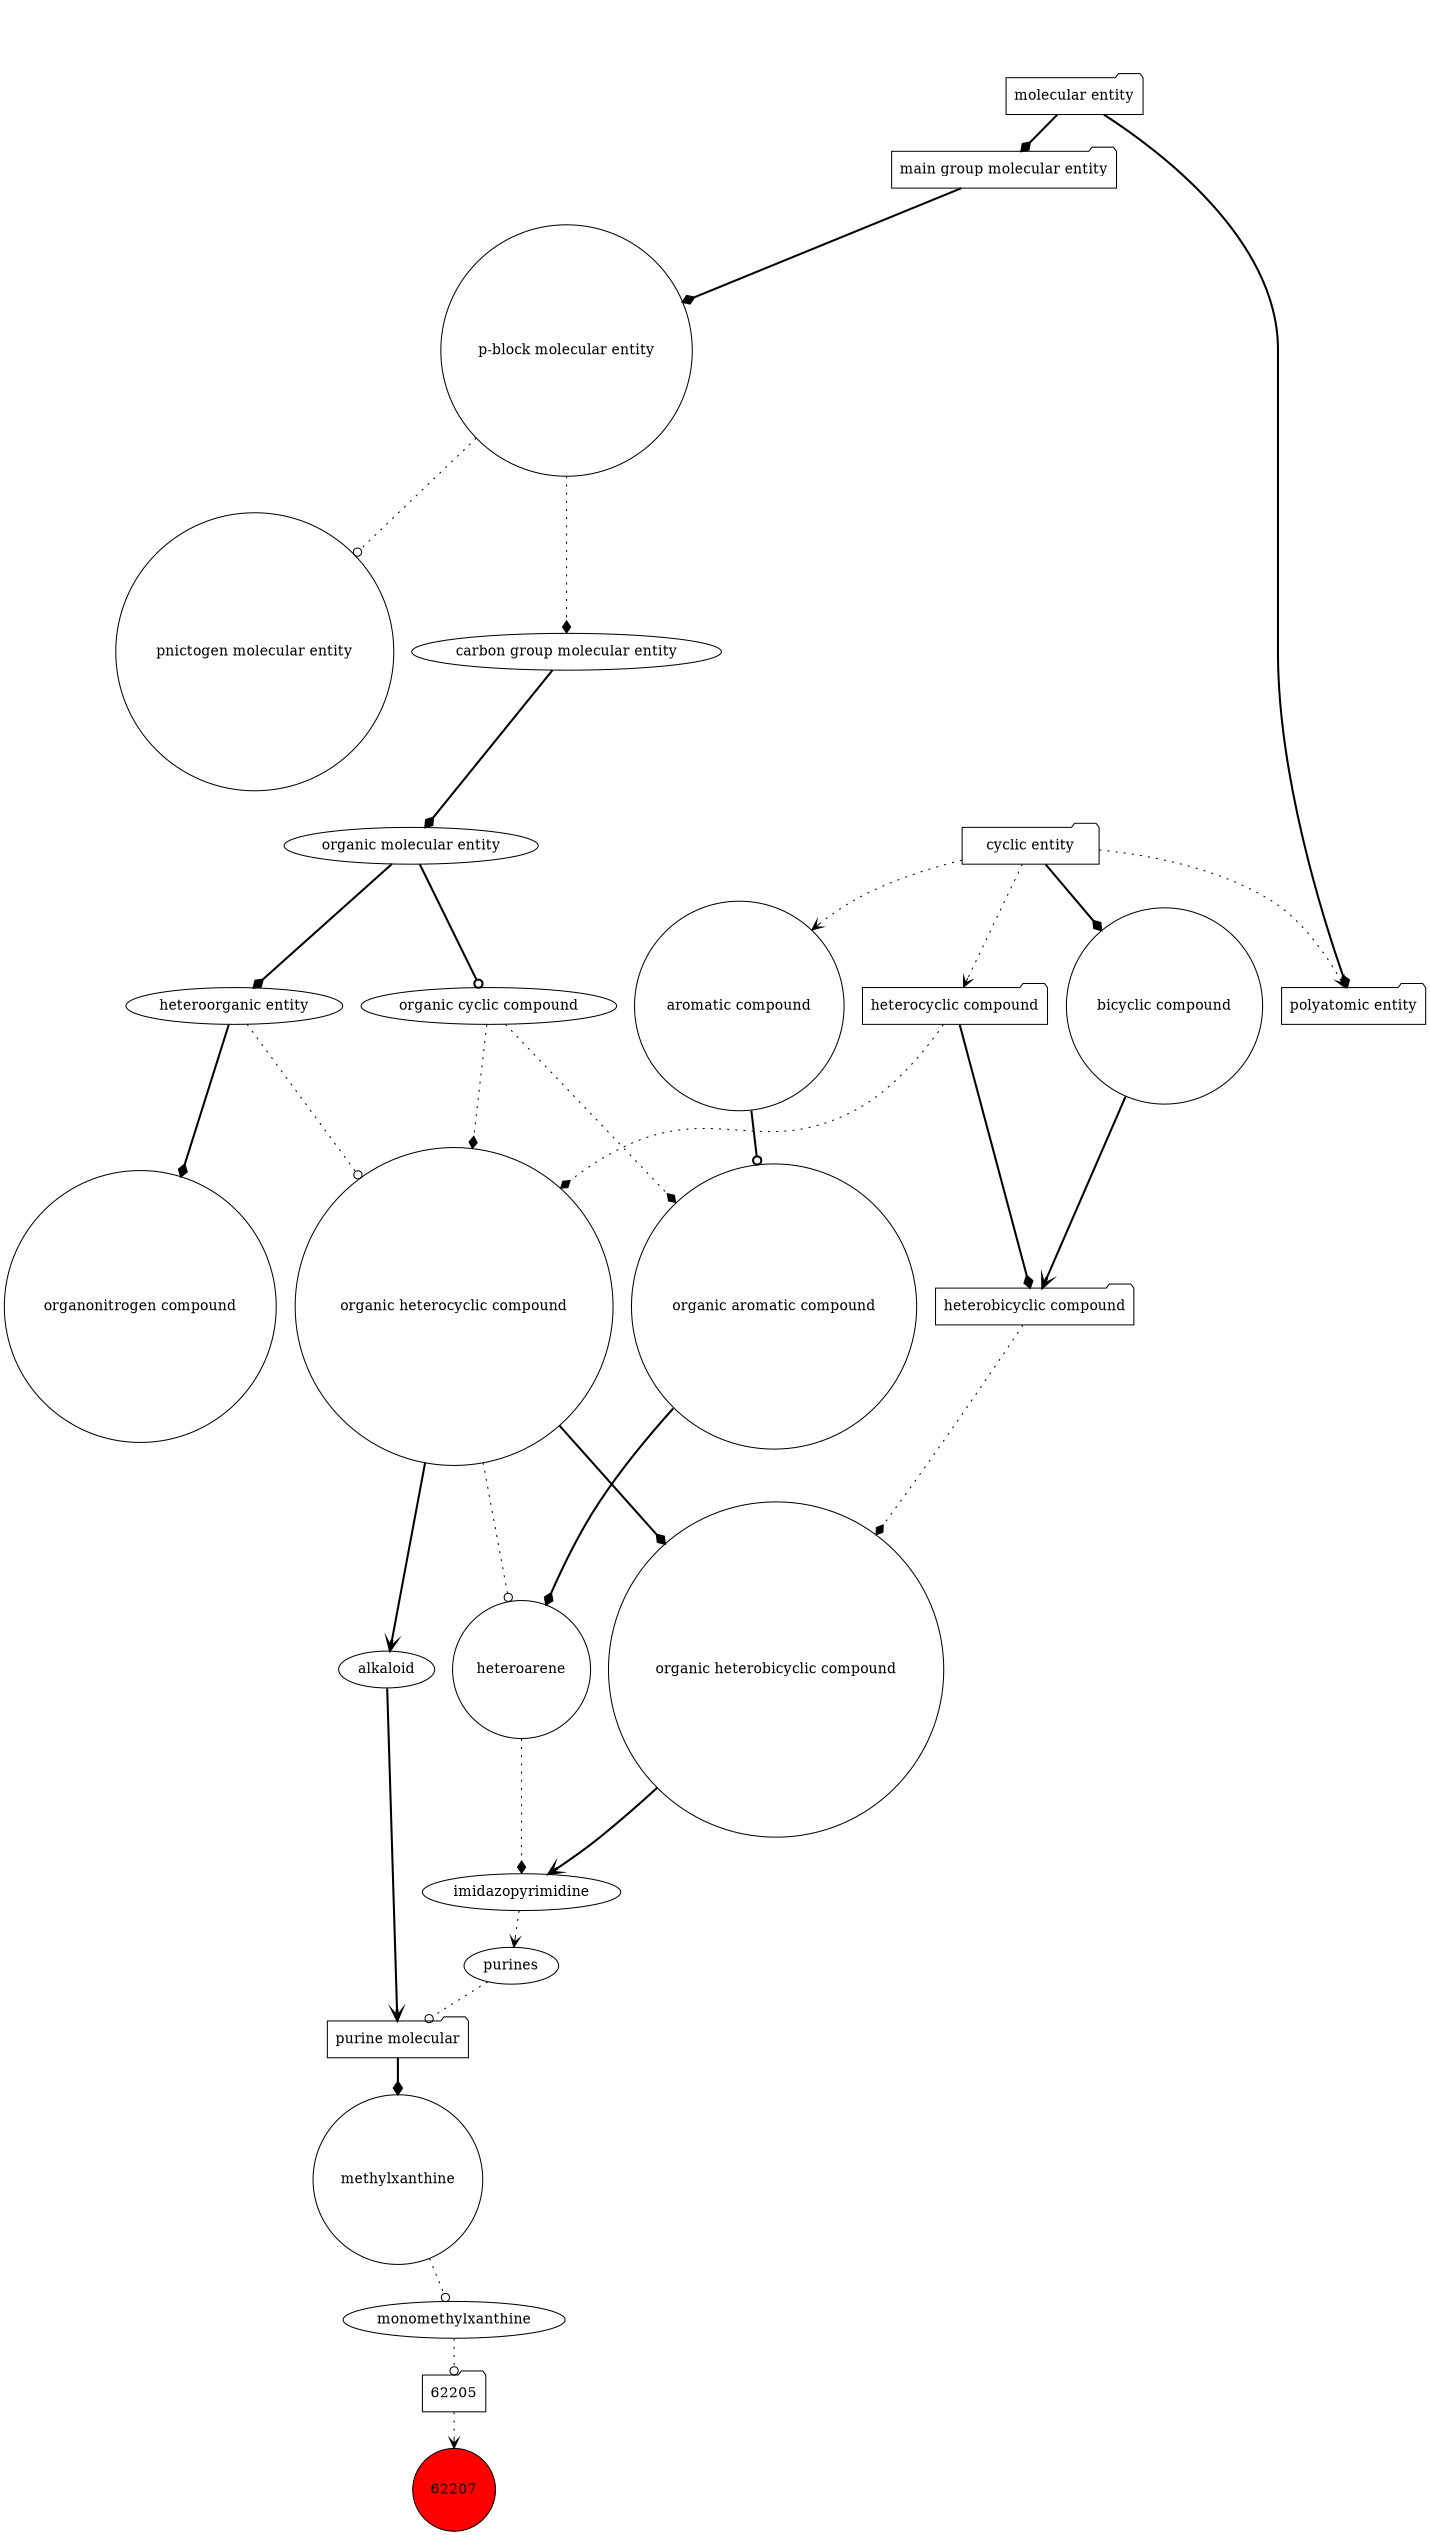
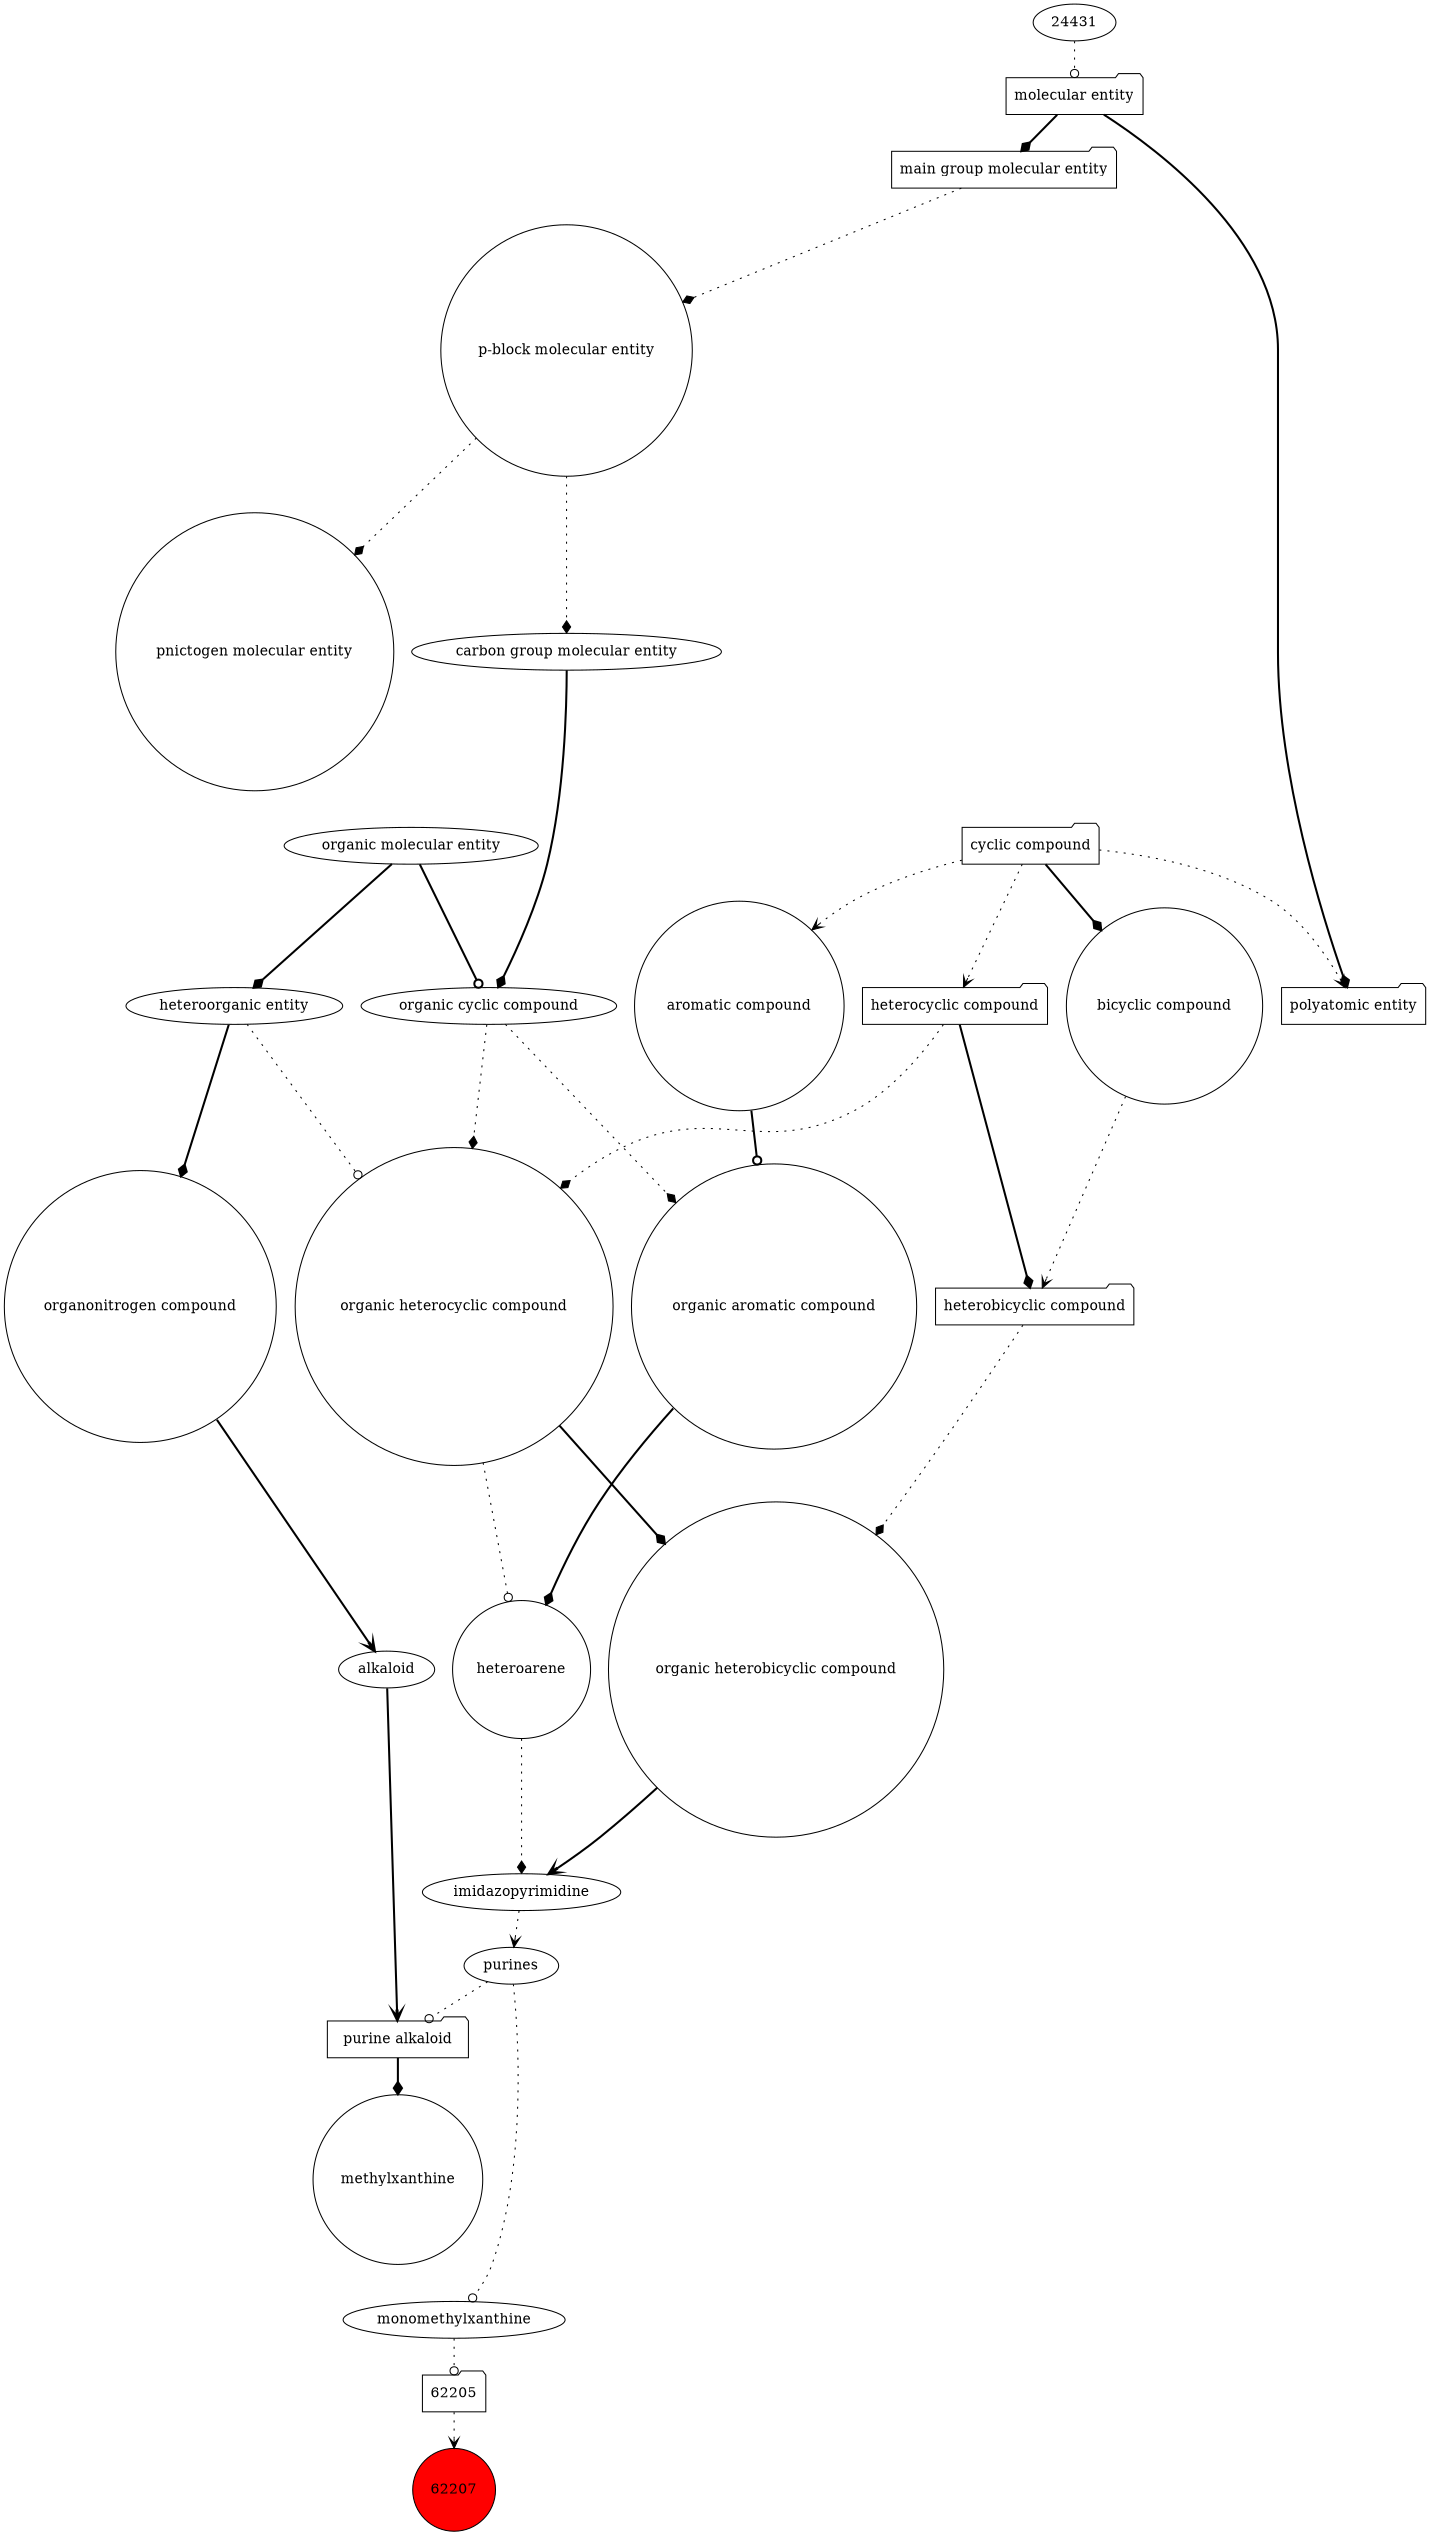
node "24431": added
edge "main group molecular entity" -> "p-block molecular entity": style bold -> dotted
edge "p-block molecular entity" -> "pnictogen molecular entity": arrowhead odot -> diamond
edge "carbon group molecular entity" -> "organic molecular entity": now "carbon group molecular entity" -> "organic cyclic compound"
node "cyclic entity": label "cyclic entity" -> "cyclic compound"
edge "bicyclic compound" -> "heterobicyclic compound": style bold -> dotted
edge "organic heterocyclic compound" -> "alkaloid": now "organonitrogen compound" -> "alkaloid"
node "purine molecular": label "purine molecular" -> "purine alkaloid"
edge "methylxanthine" -> "monomethylxanthine": now "purines" -> "monomethylxanthine"
